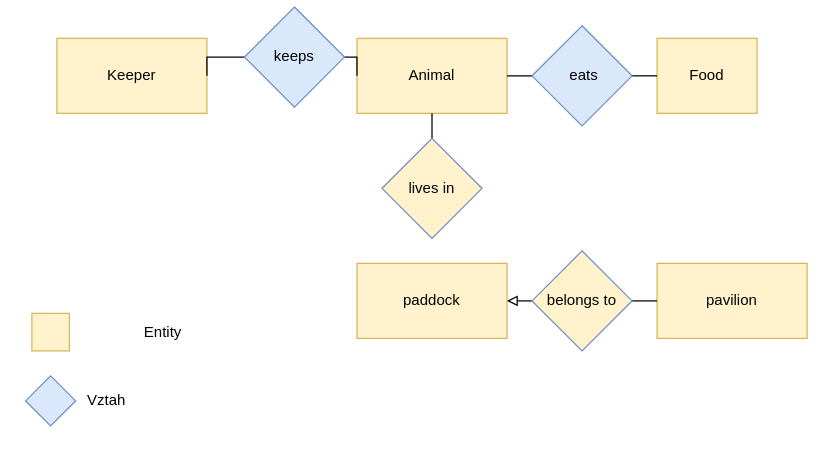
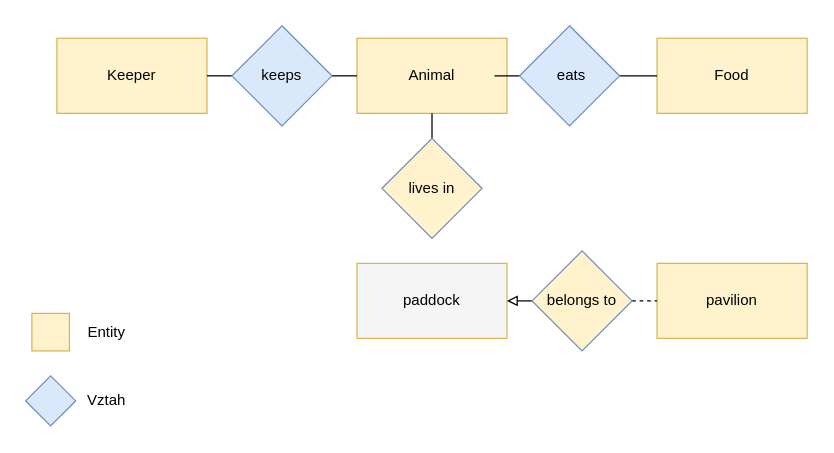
node "keeps": moved (294, 57) -> (282, 76)
node "eats": moved (582, 76) -> (569, 76)
node "Food": size 100x75 -> 150x75
node "paddock": fillcolor #fff2cc -> #f5f5f5
edge "belongs to" -- "pavilion": style solid -> dashed
node "Entity": moved (163, 332) -> (107, 332)
